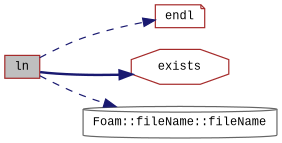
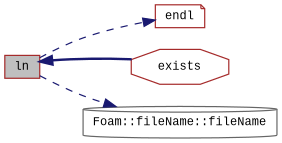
edge "ln" -> "exists": reversed
